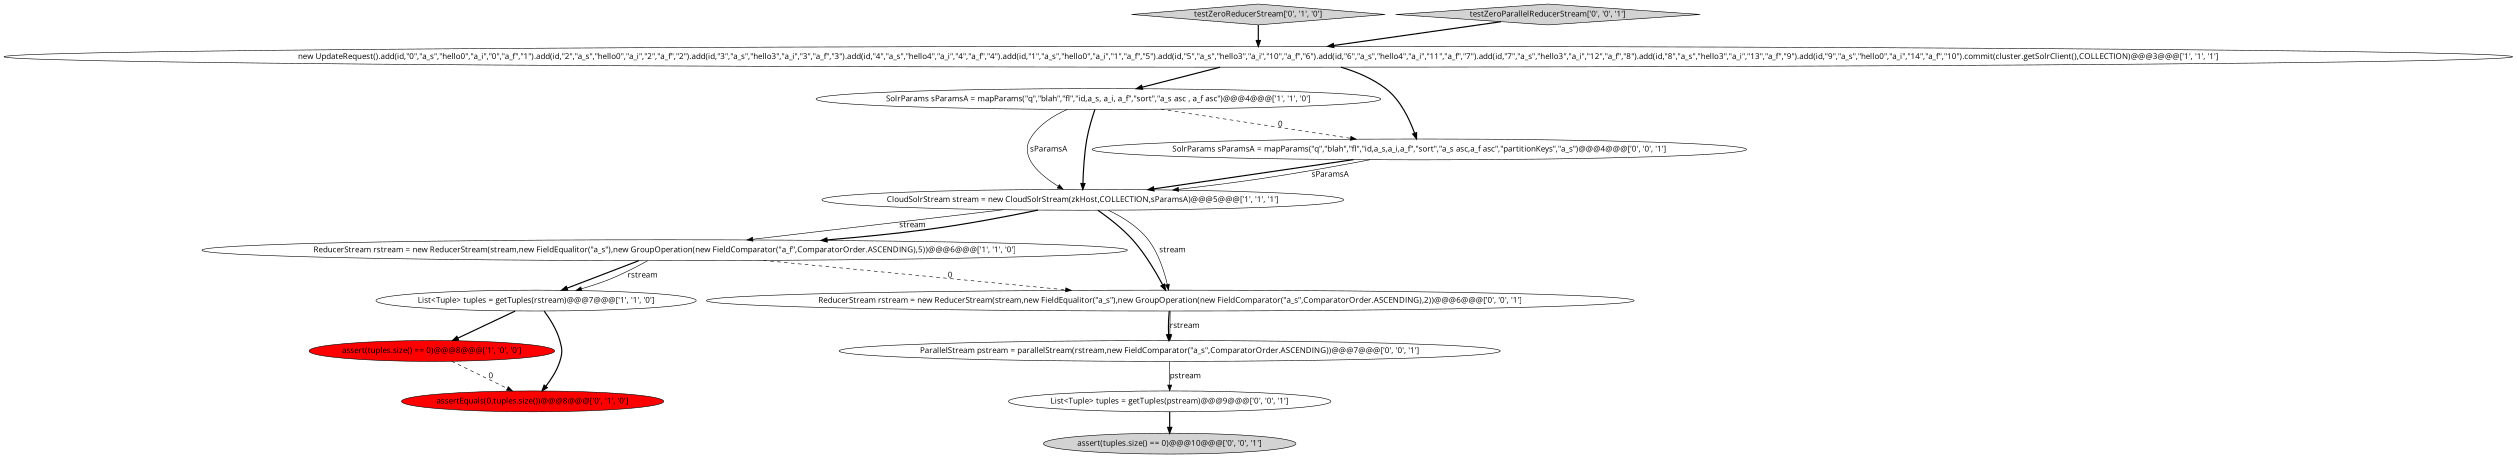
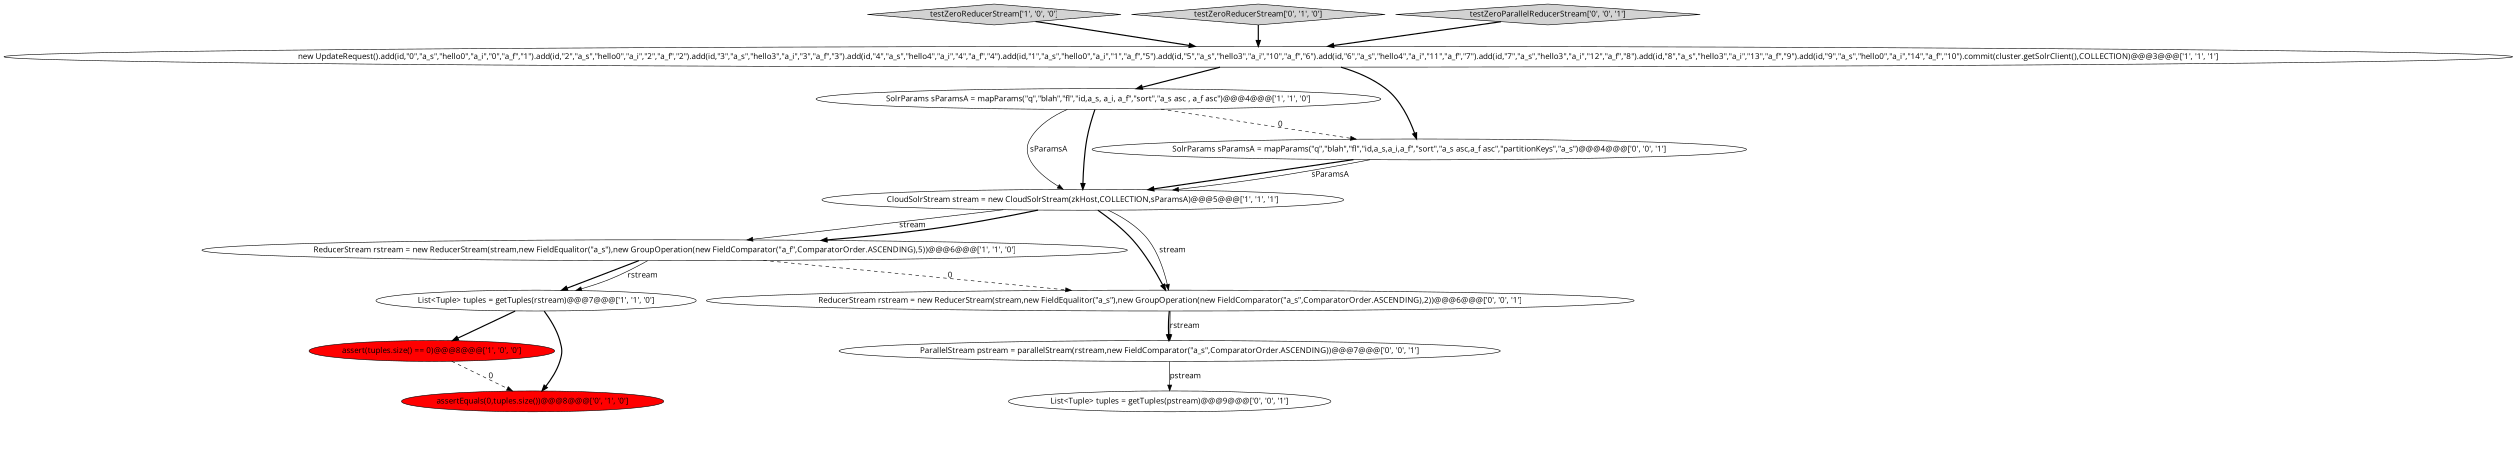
node "testZeroReducerStream['1', '0', '0']": added
node "assert(tuples.size() == 0)@@@10@@@['0', '0', '1']": removed
